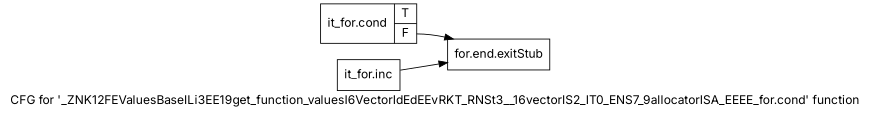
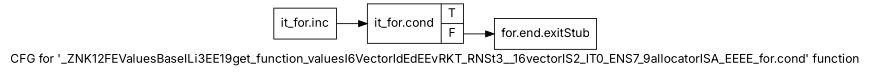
edge "it_for.inc" -> "for.end.exitStub": now "it_for.inc" -> "it_for.cond"
